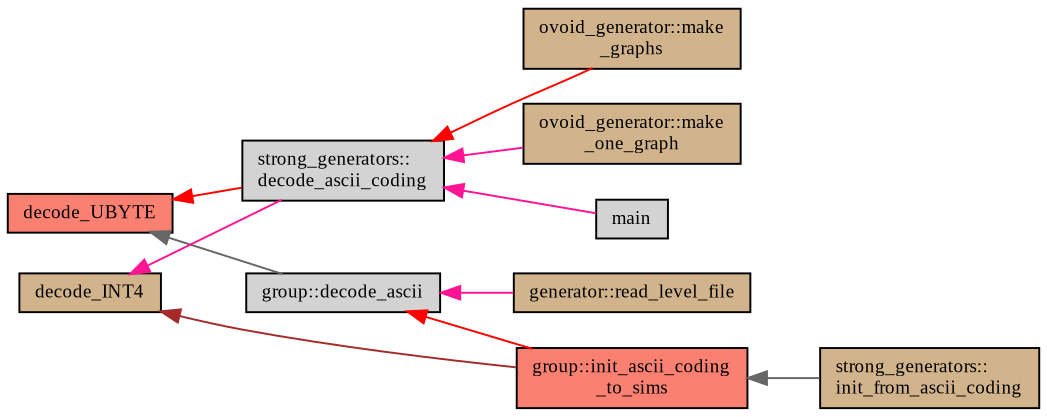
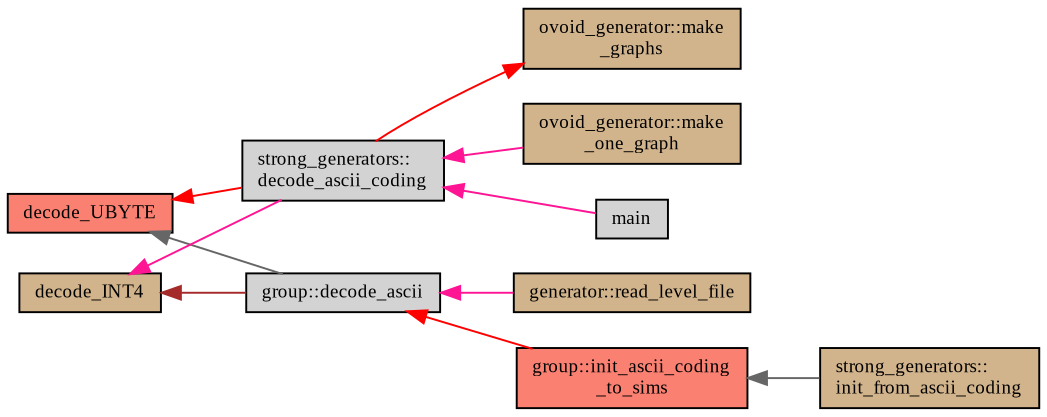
edge "ovoid_generator::make _graphs" -> "strong_generators:: decode_ascii_coding": reversed
edge "group::init_ascii_coding _to_sims" -> "decode_INT4": now "group::decode_ascii" -> "decode_INT4"
